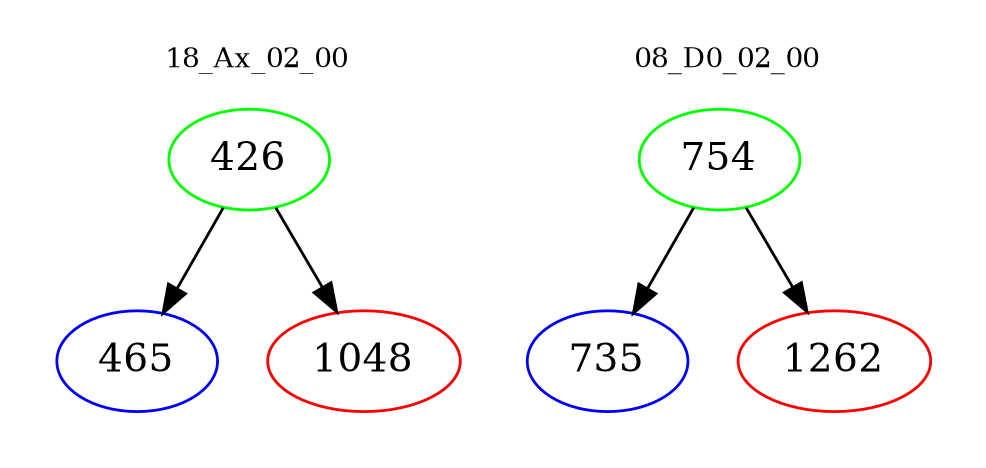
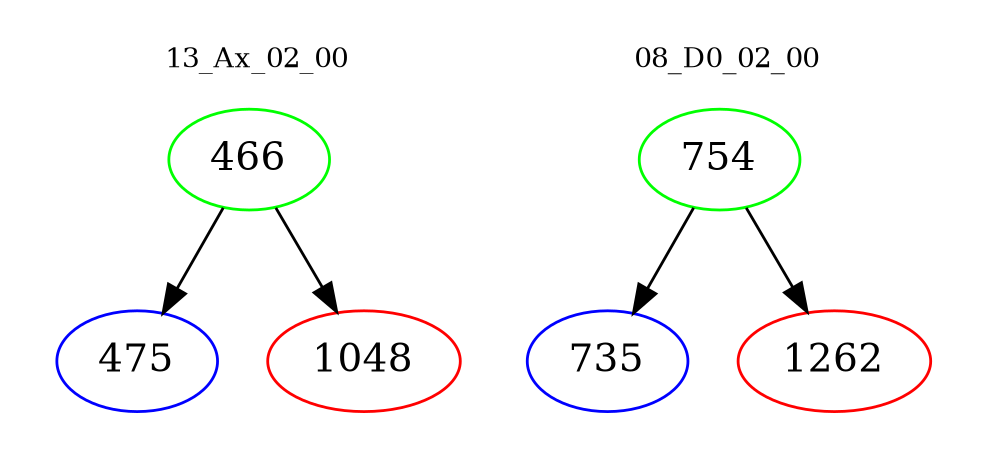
cluster "18_Ax_02_00": label "18_Ax_02_00" -> "13_Ax_02_00"
node "426": label "426" -> "466"
node "465": label "465" -> "475"
